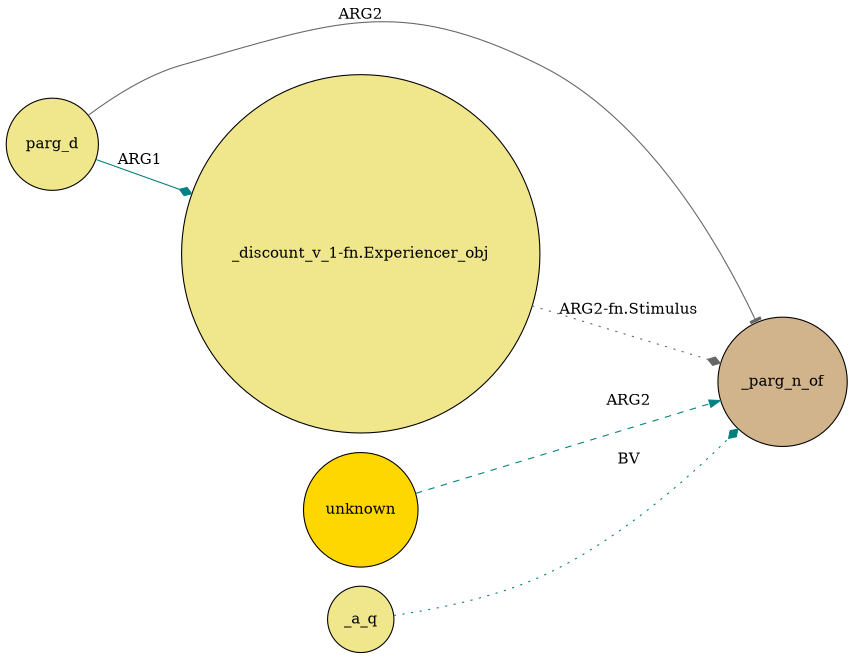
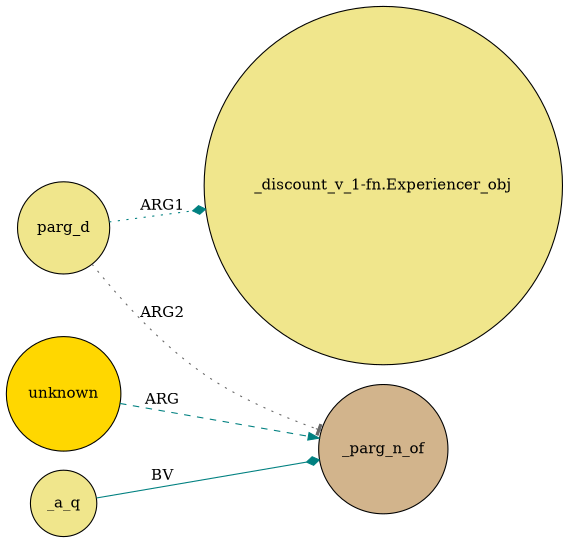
edge "parg_d" -> "_parg_n_of": style solid -> dotted
edge "parg_d" -> "_discount_v_1-fn.Experiencer_obj": style solid -> dotted
edge "_discount_v_1-fn.Experiencer_obj" -> "_parg_n_of": removed, label "ARG2-fn.Stimulus"
edge "unknown" -> "_parg_n_of": label "ARG2" -> "ARG"
edge "_a_q" -> "_parg_n_of": style dotted -> solid
